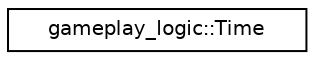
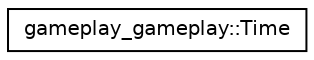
node "gameplay_logic::Time": label "gameplay_logic::Time" -> "gameplay_gameplay::Time"
